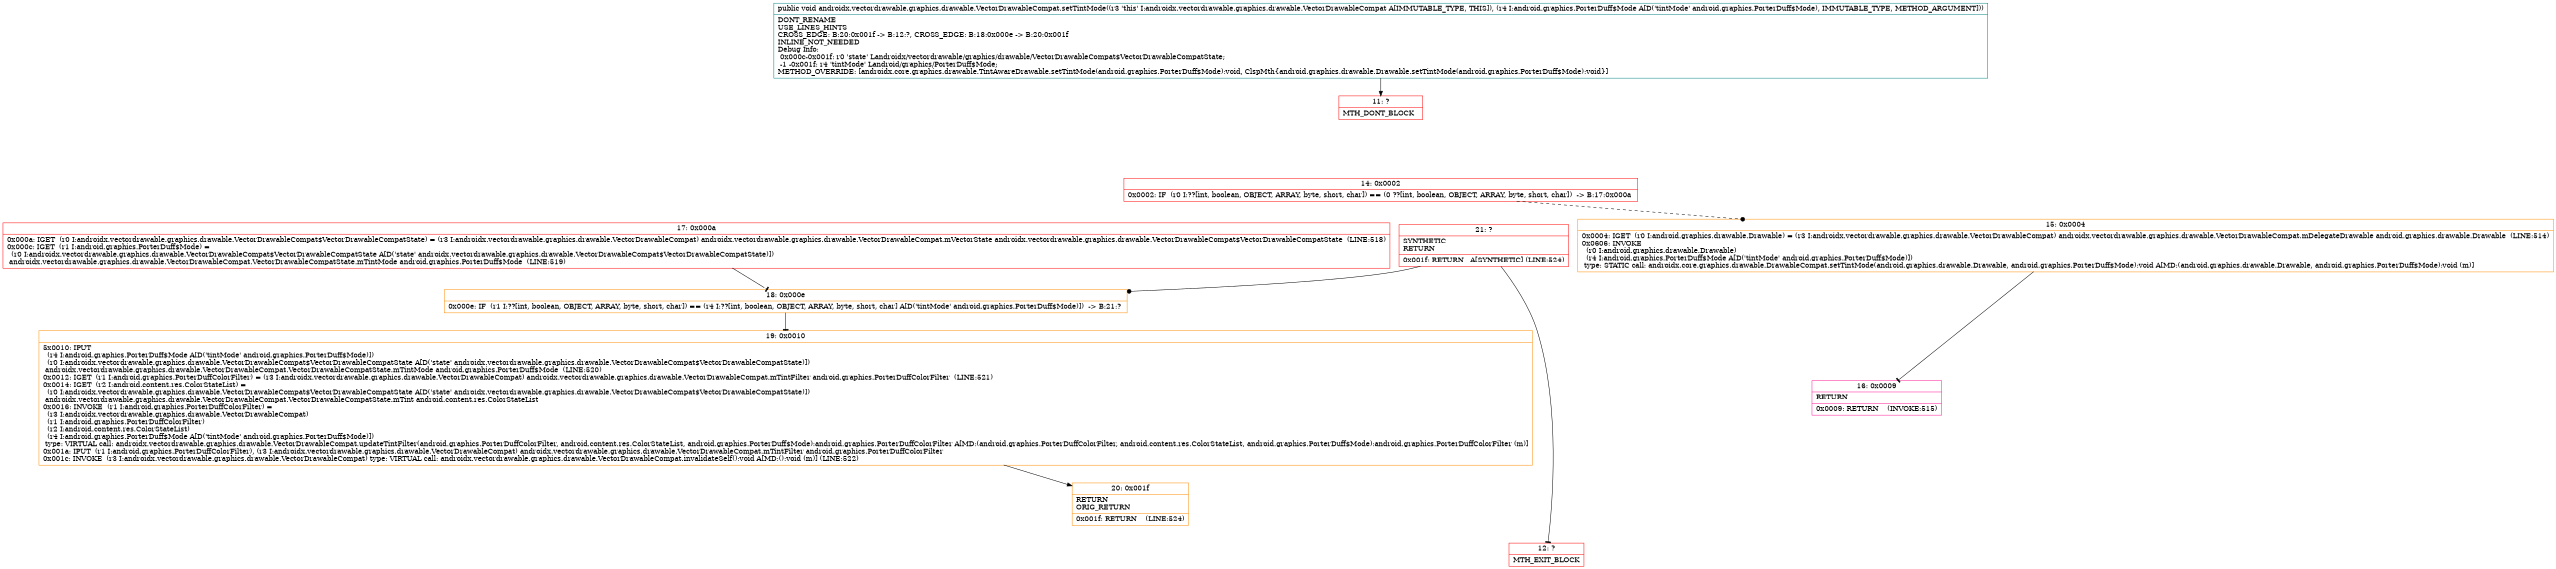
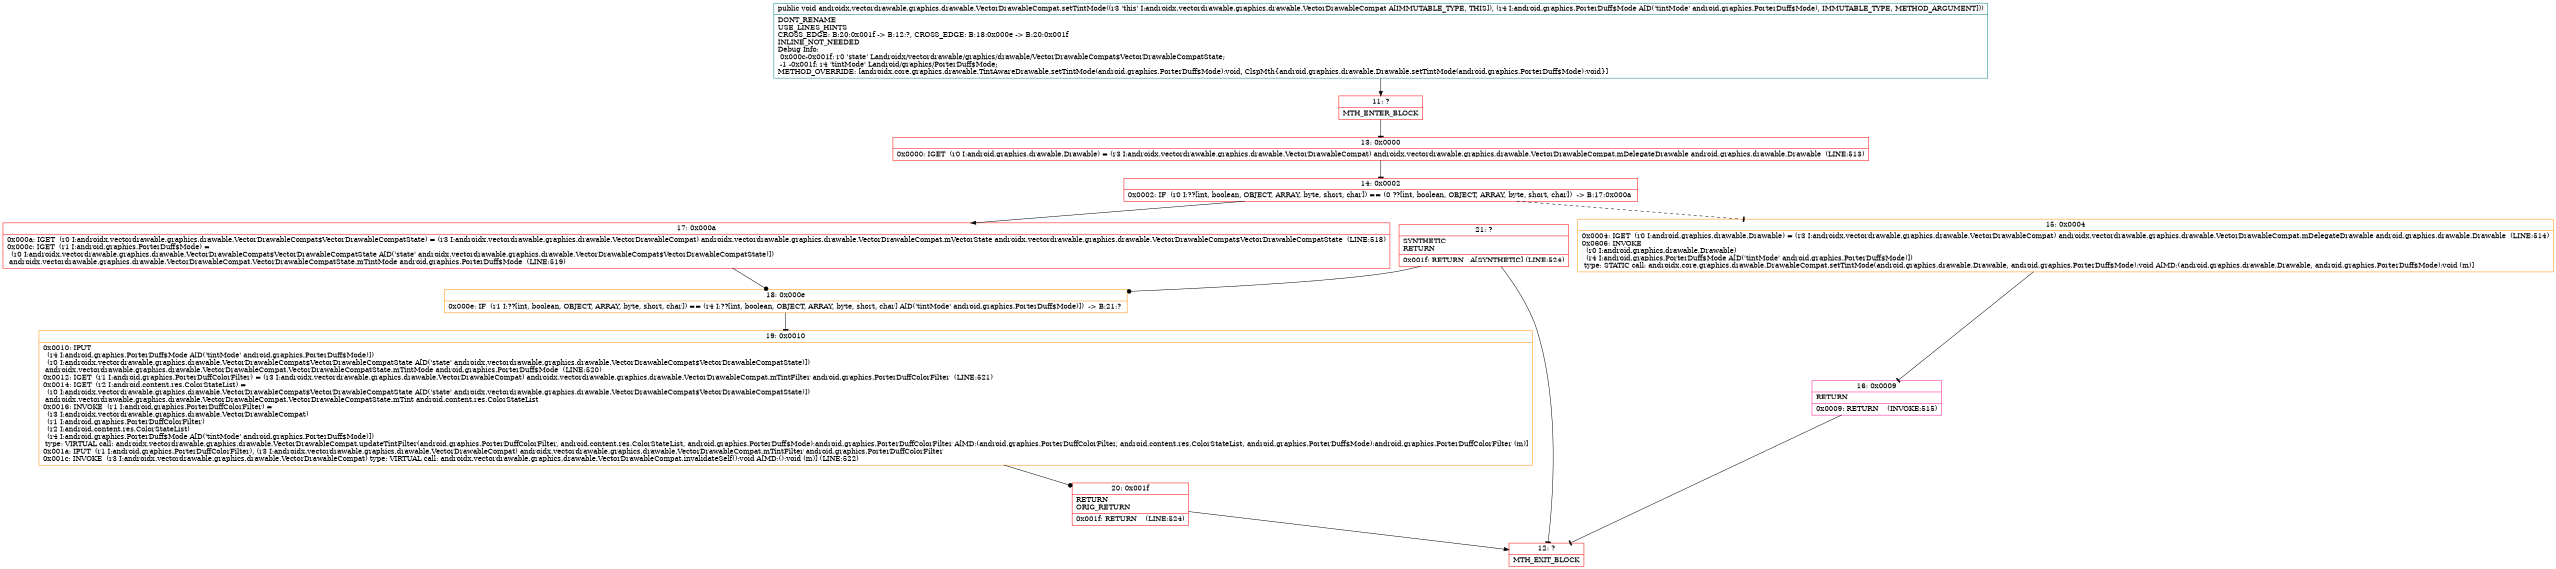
node "11: ?": text "MTH_DONT_BLOCK" -> "MTH_ENTER_BLOCK"
node "13: 0x0000": added
edge "14: 0x0002" -> "15: 0x0004": arrowhead dot -> tee
edge "14: 0x0002" -> "17: 0x000a": added
edge "17: 0x000a" -> "18: 0x000e": arrowhead tee -> dot
node "19: 0x0010": text "5x0010: IPUT" -> "0x0010: IPUT"
edge "19: 0x0010" -> "20: 0x001f": arrowhead normal -> dot
edge "16: 0x0009" -> "12: ?": added
node "20: 0x001f": color darkorange -> red
edge "20: 0x001f" -> "12: ?": added
